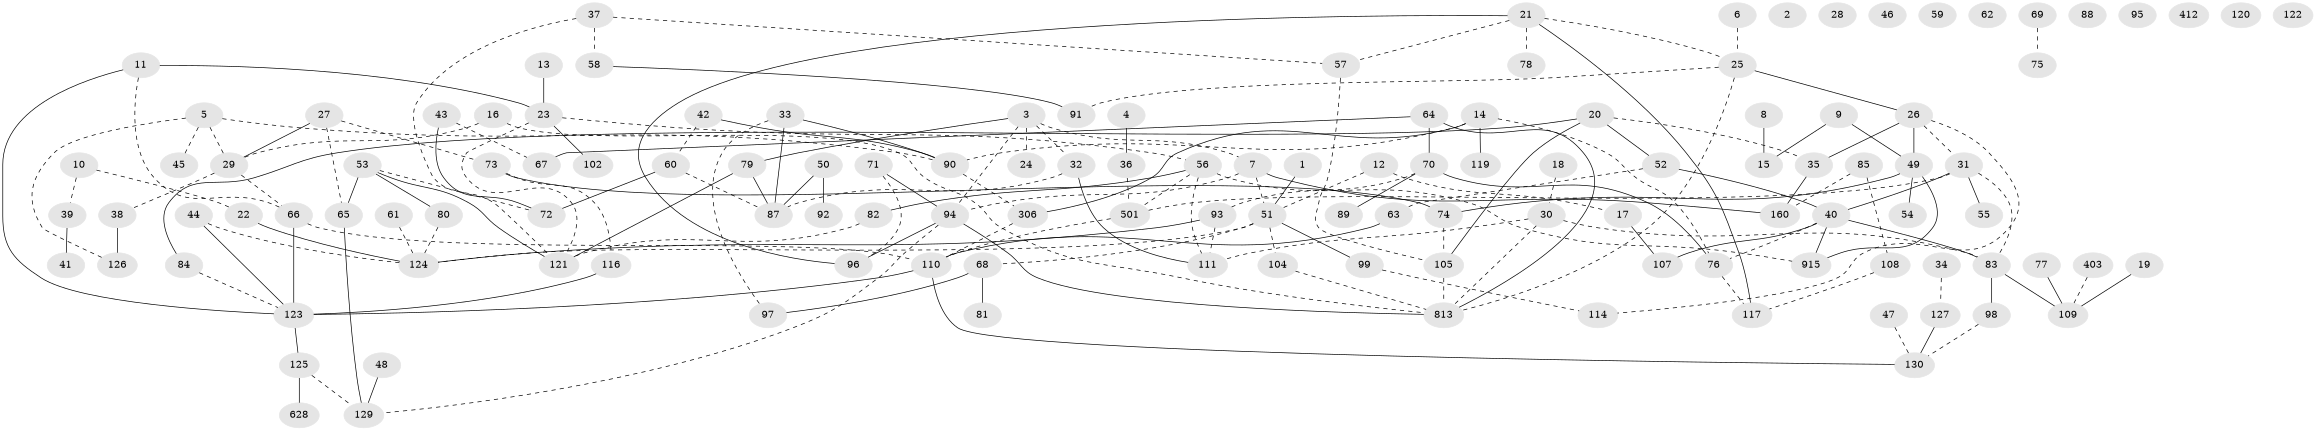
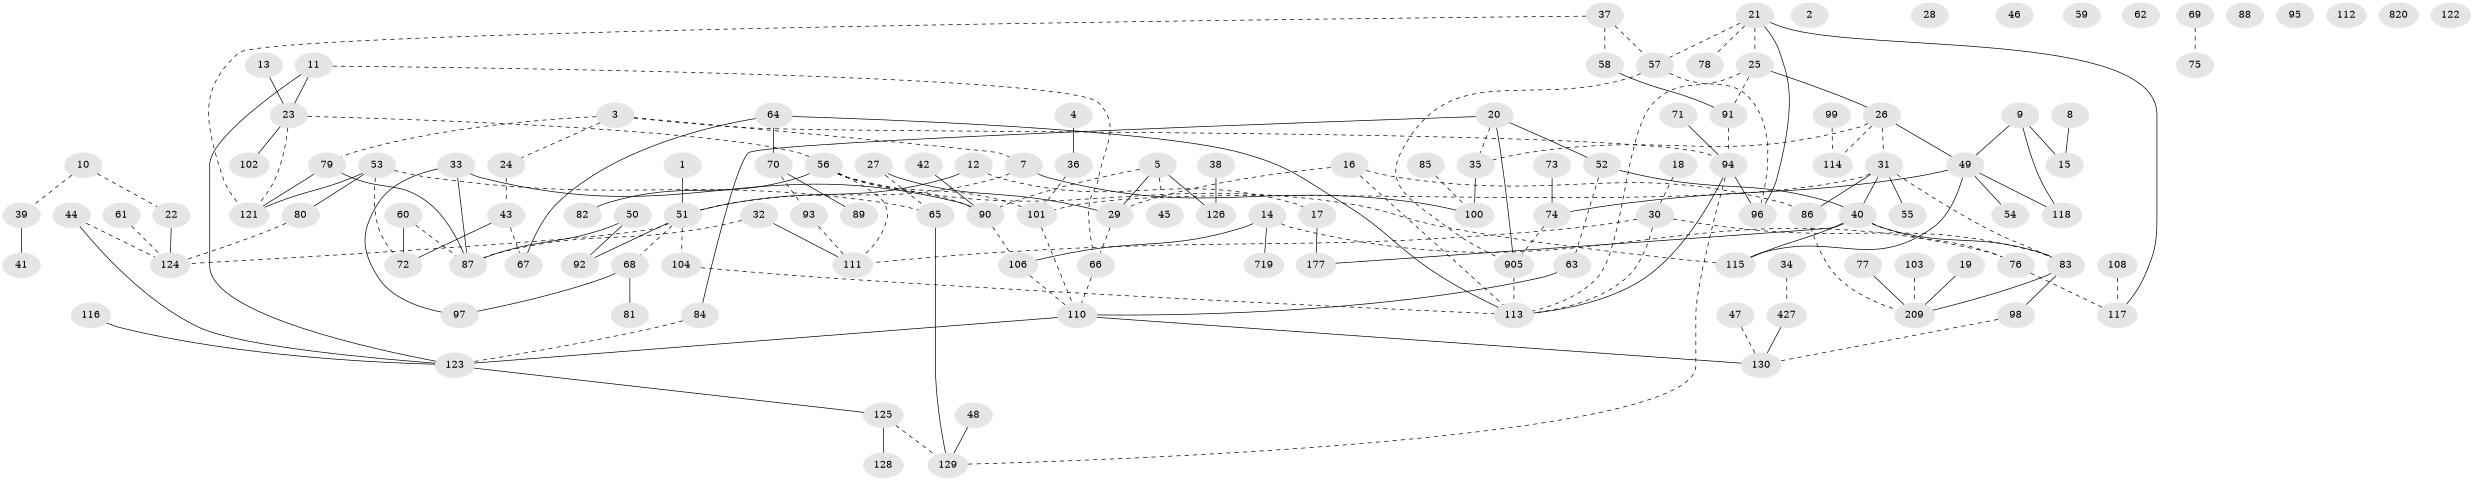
node "6": removed
node "412": label "412" -> "112"
node "120": label "120" -> "820"
edge "3" -- "79": style solid -> dashed
edge "5" -- "29": style dashed -> solid
edge "42" -- "60": removed
edge "3" -- "32": removed
edge "26" -- "35": style solid -> dashed
edge "14" -- "90": now "56" -- "90"
edge "27" -- "73": removed
edge "5" -- "126": style dashed -> solid
node "119": label "119" -> "719"
edge "12" -- "51": style dashed -> solid
edge "70" -- "76": removed
edge "53" -- "65": style solid -> dashed
edge "24" -- "43": added
edge "73" -- "116": removed
edge "29" -- "38": removed
edge "7" -- "94": now "91" -- "94"
edge "33" -- "97": style dashed -> solid
node "306": label "306" -> "106"
node "501": label "501" -> "101"
node "160": label "160" -> "100"
node "86": added
edge "85" -- "108": removed
node "118": added
edge "71" -- "96": now "57" -- "96"
edge "51" -- "99": now "51" -- "92"
edge "82" -- "121": removed
edge "93" -- "124": removed
edge "66" -- "123": removed
node "105": label "105" -> "905"
node "107": label "107" -> "177"
node "915": label "915" -> "115"
node "403": label "403" -> "103"
node "813": label "813" -> "113"
node "127": label "127" -> "427"
node "109": label "109" -> "209"
node "628": label "628" -> "128"
